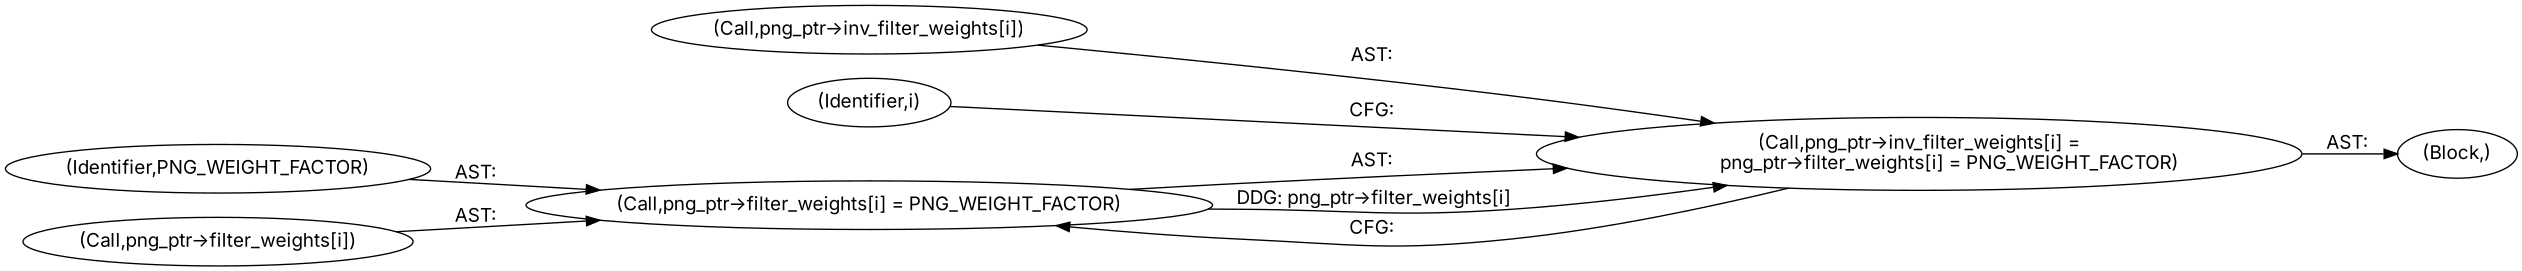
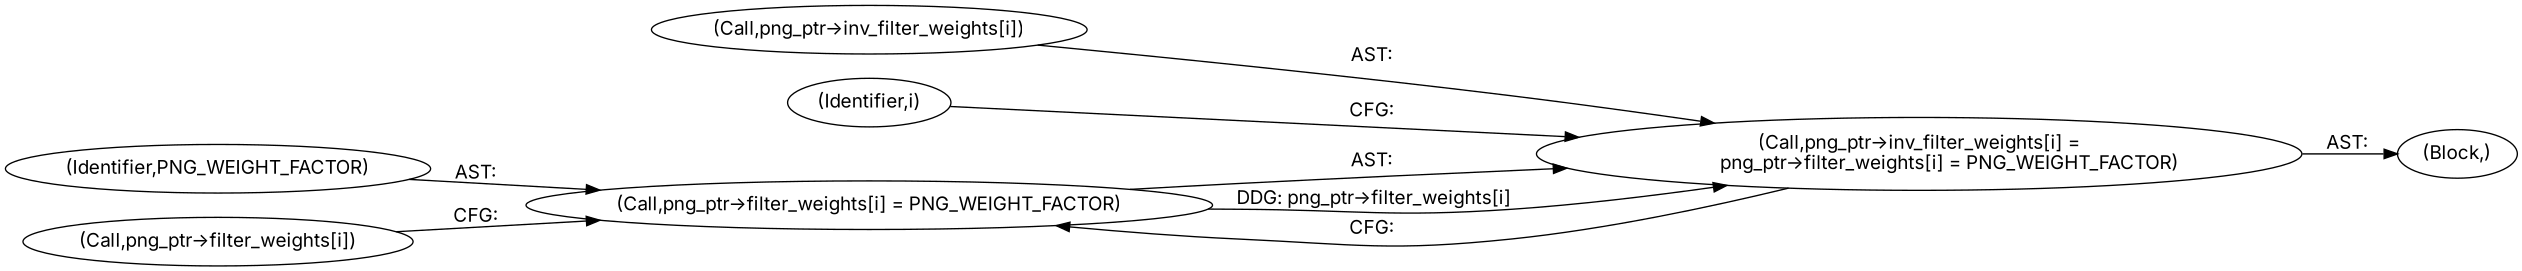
edge "(Call,png_ptr->filter_weights[i])" -> "(Call,png_ptr->filter_weights[i] = PNG_WEIGHT_FACTOR)": label "AST: " -> "CFG: "
